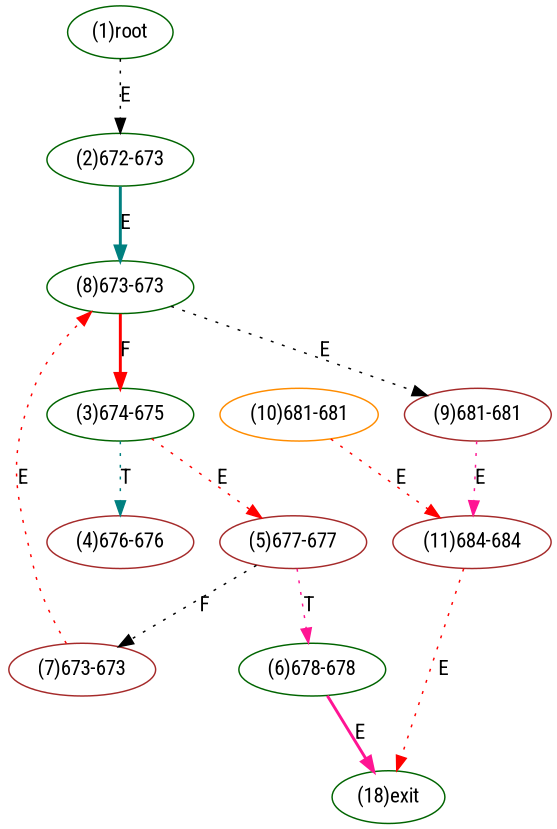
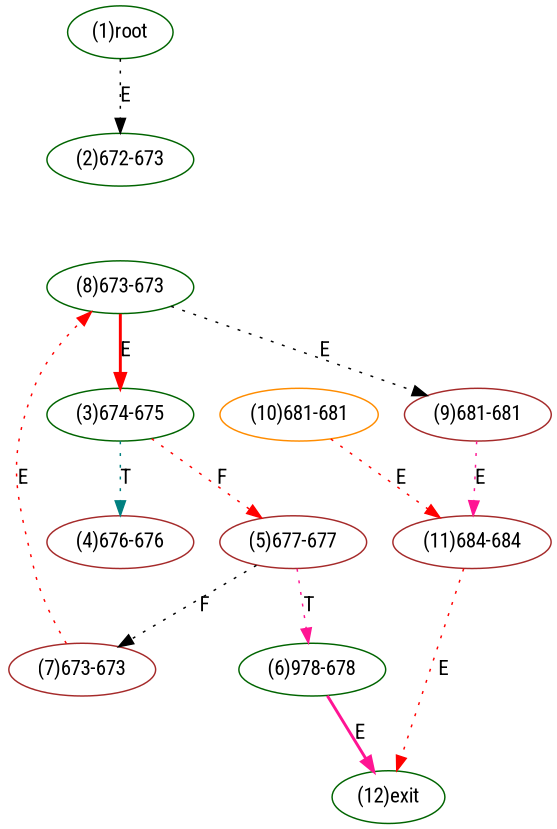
edge "(2)672-673" -> "(8)673-673": removed, label "E"
edge "(8)673-673" -> "(3)674-675": label "F" -> "E"
edge "(3)674-675" -> "(5)677-677": label "E" -> "F"
node "(6)678-678": label "(6)678-678" -> "(6)978-678"
node "(18)exit": label "(18)exit" -> "(12)exit"
